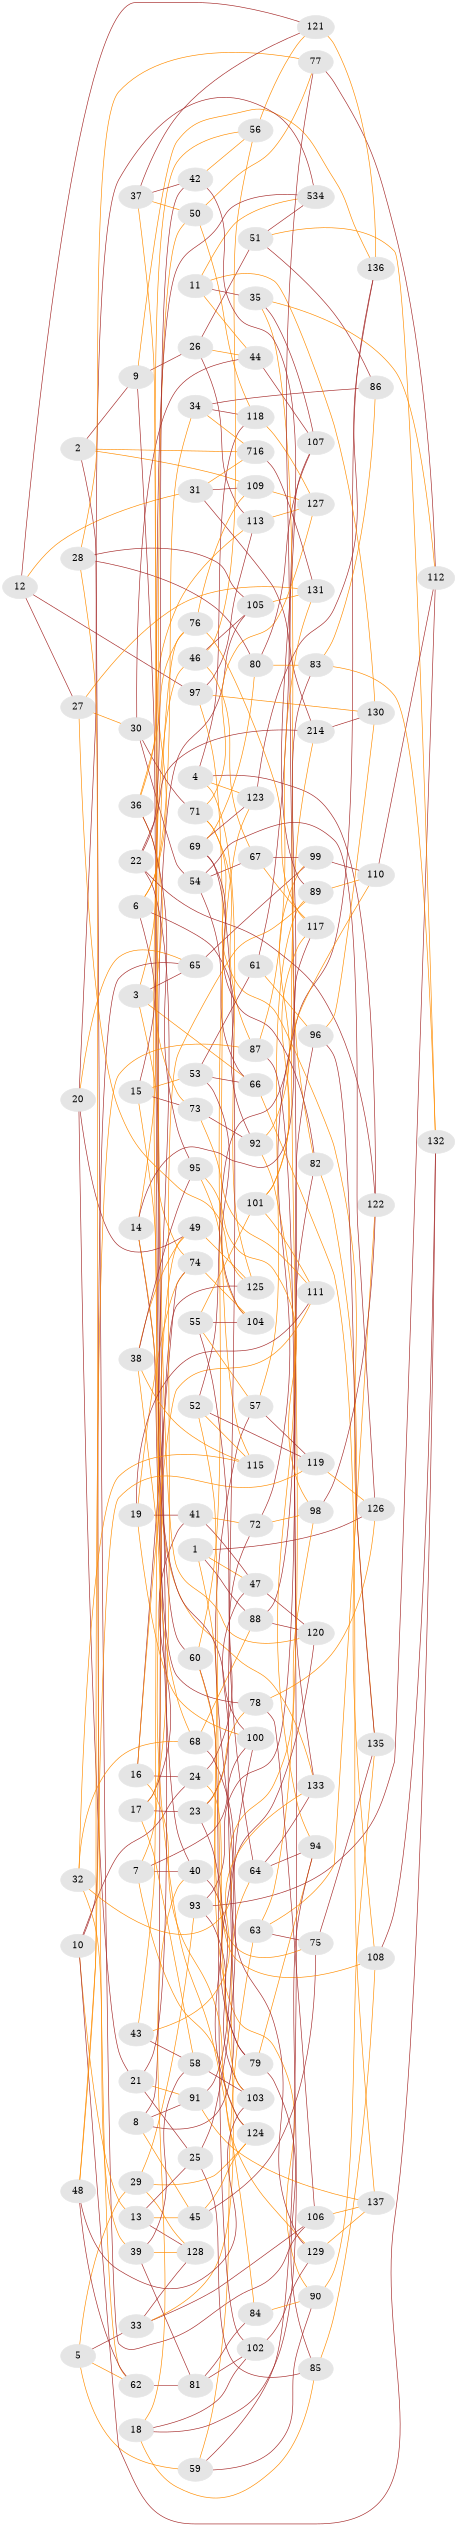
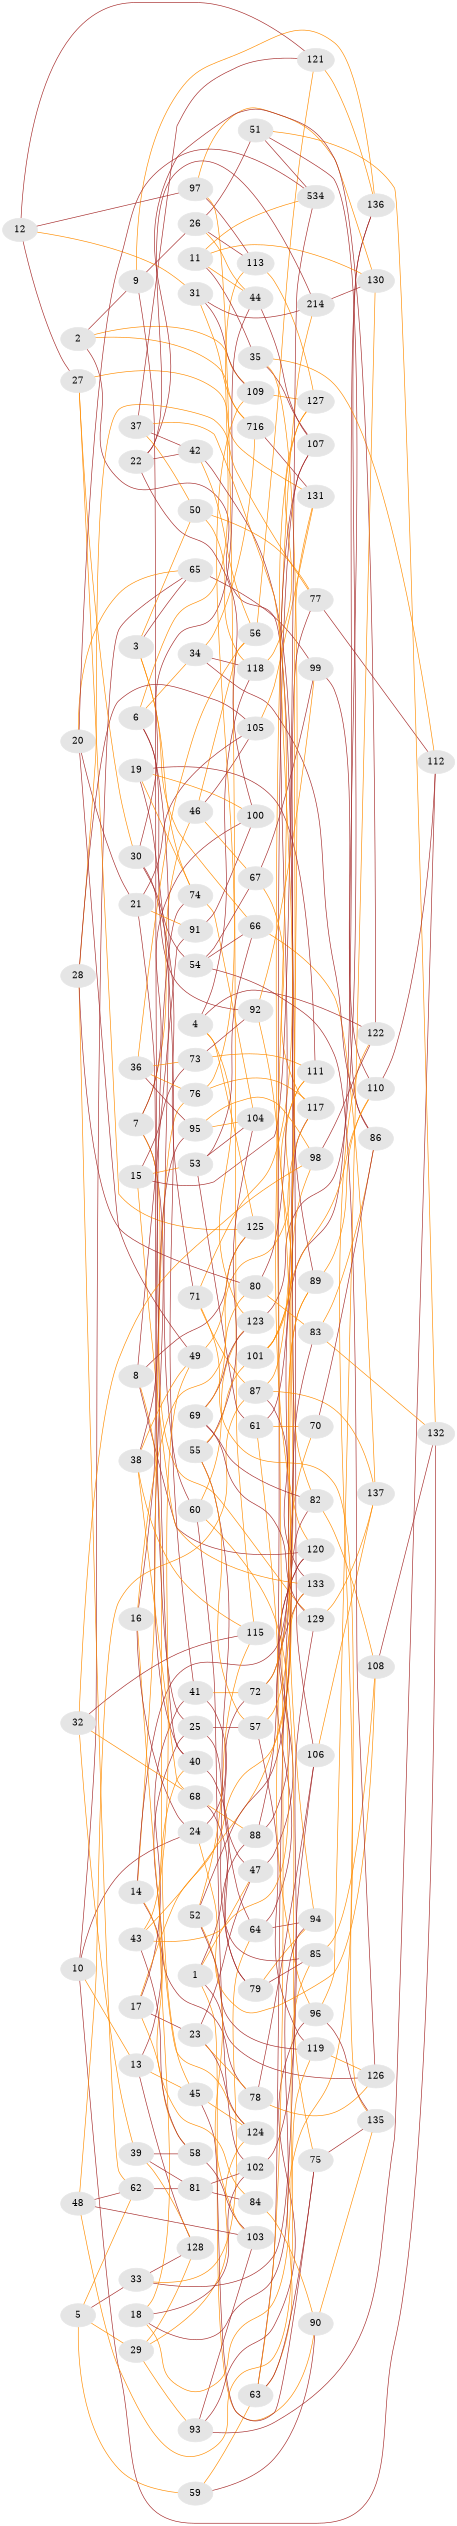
node "70": added
edge "115" -- "32": color darkorange -> brown
edge "82" -- "59": now "82" -- "63"
edge "91" -- "137": now "87" -- "137"
